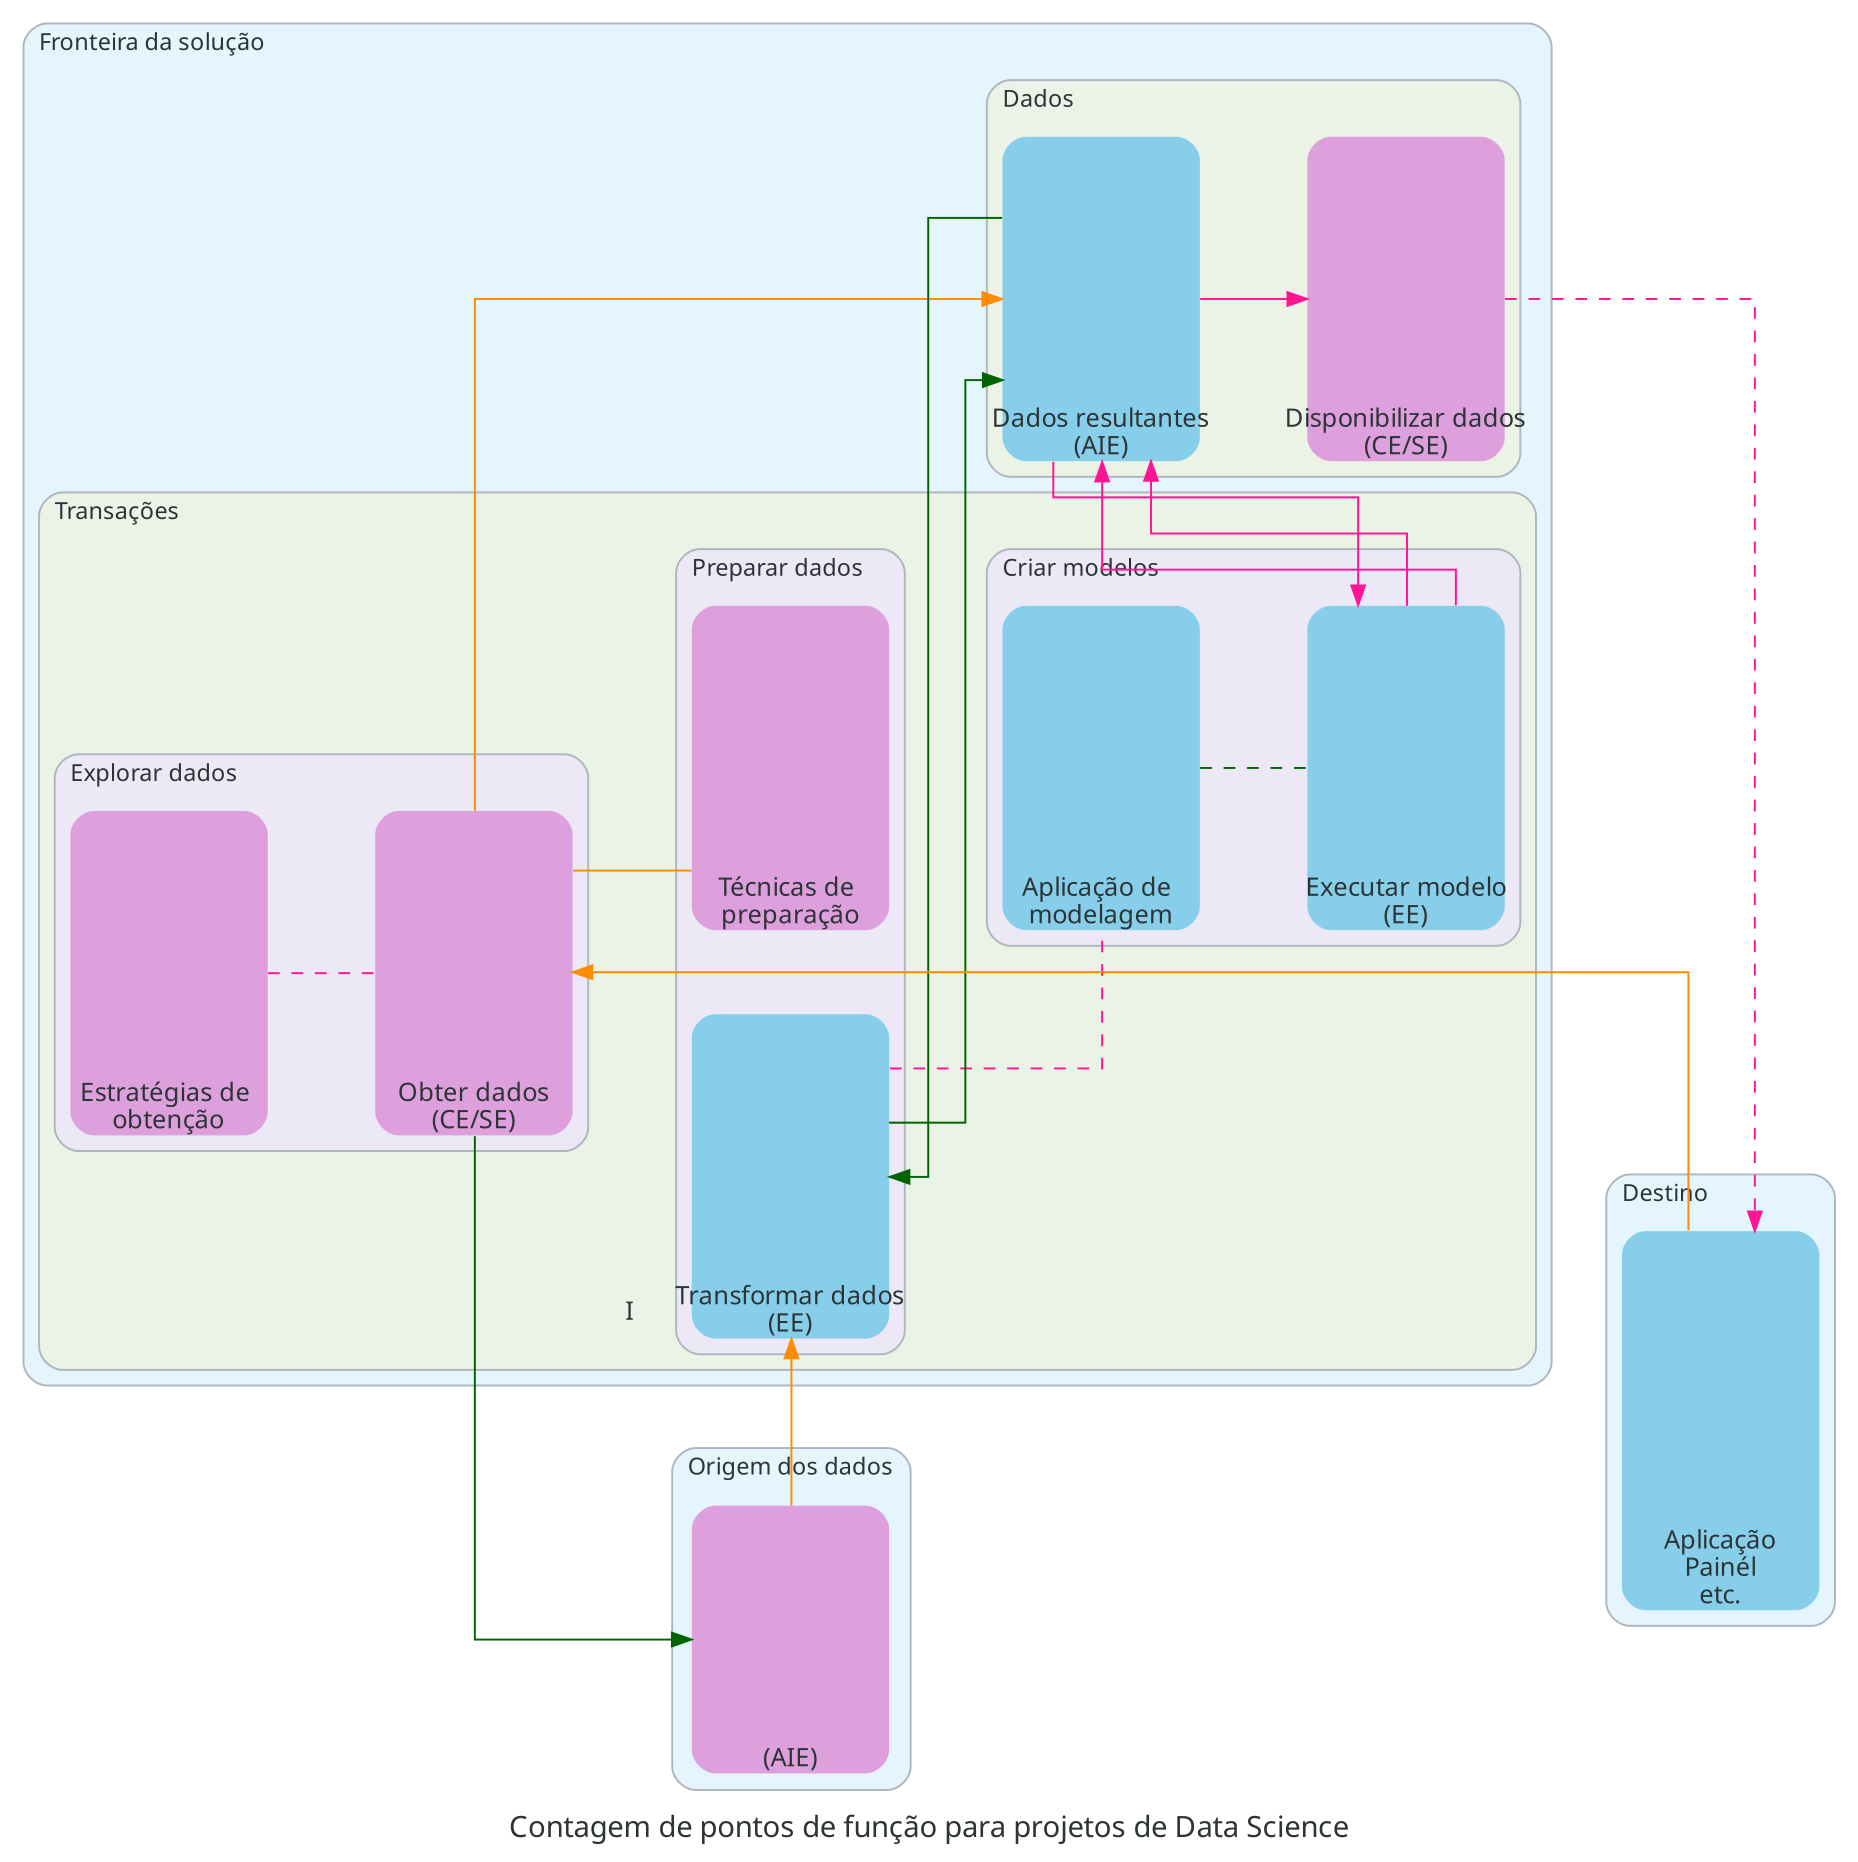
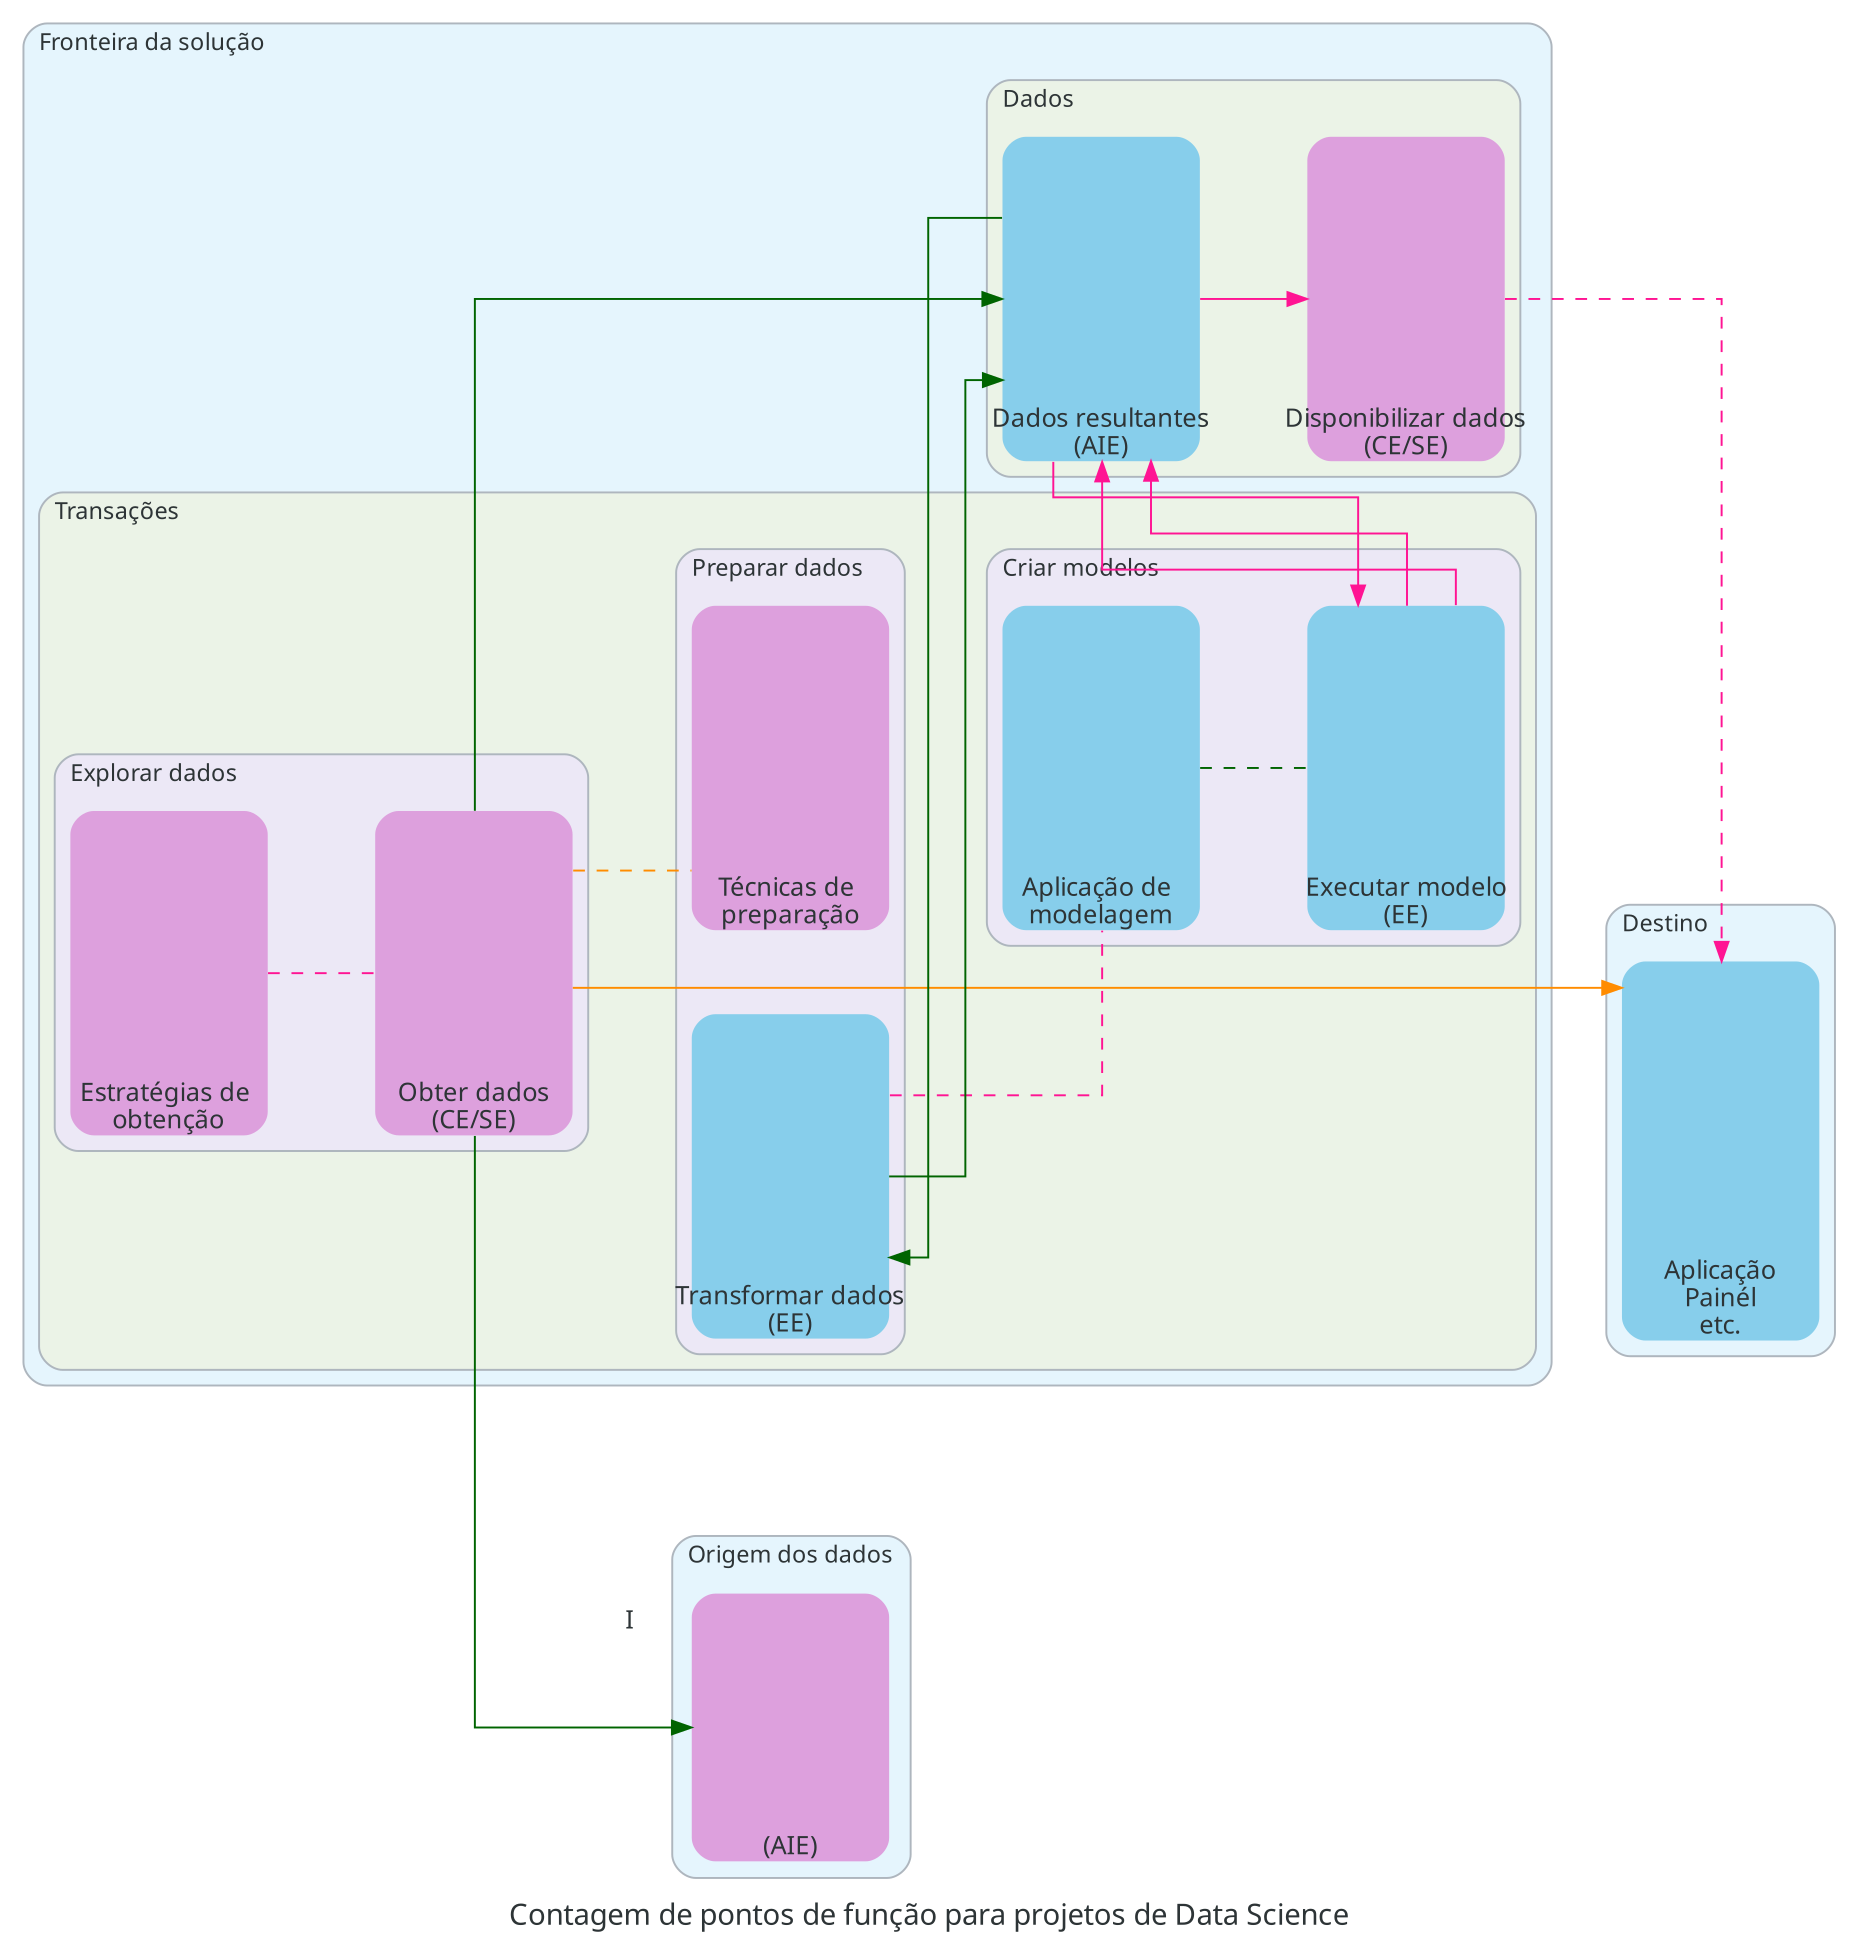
edge "Obter dados (CE/SE)" -> "Dados resultantes (AIE)": color darkorange -> darkgreen
edge "Técnicas de preparação" -- "Obter dados (CE/SE)": style solid -> dashed
edge "Aplicação Painél etc." -> "Obter dados (CE/SE)": reversed
edge "(AIE)" -> "Transformar dados (EE)": removed
